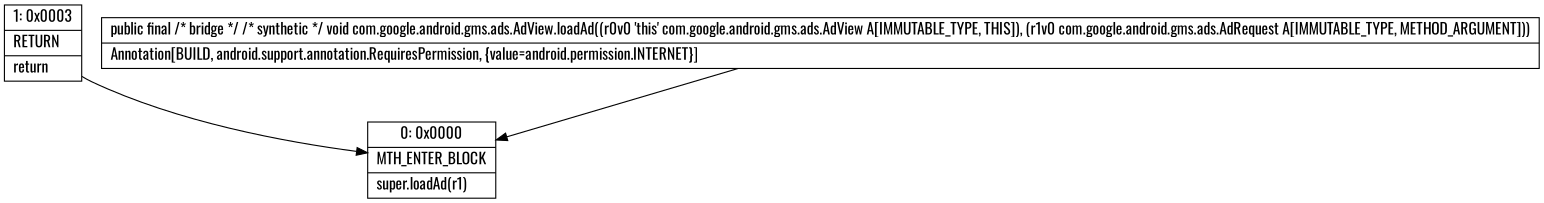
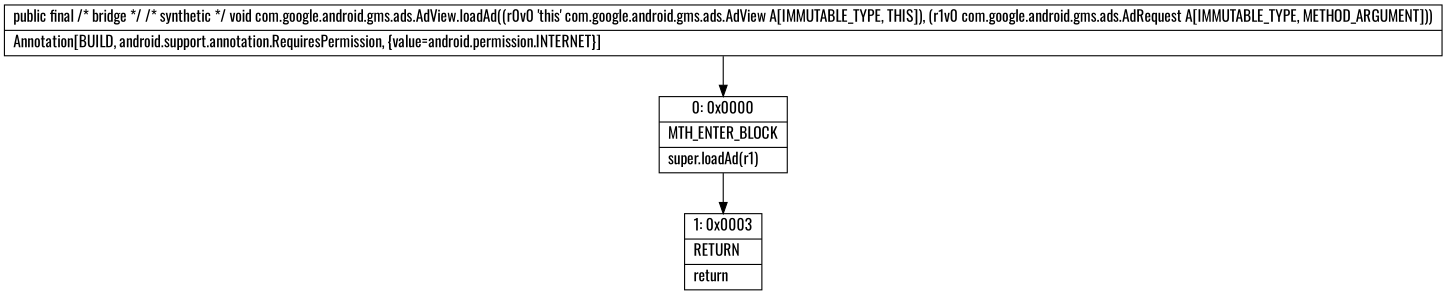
edge "1: 0x0003" -> "0: 0x0000": reversed
